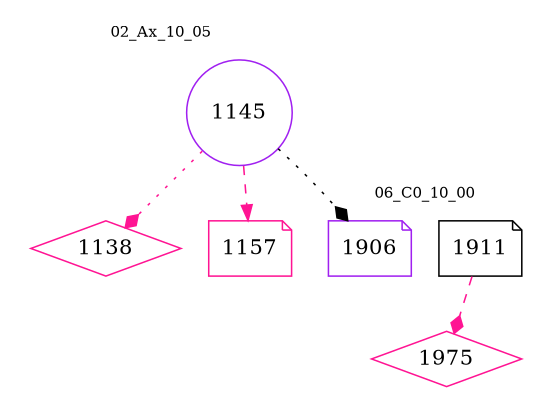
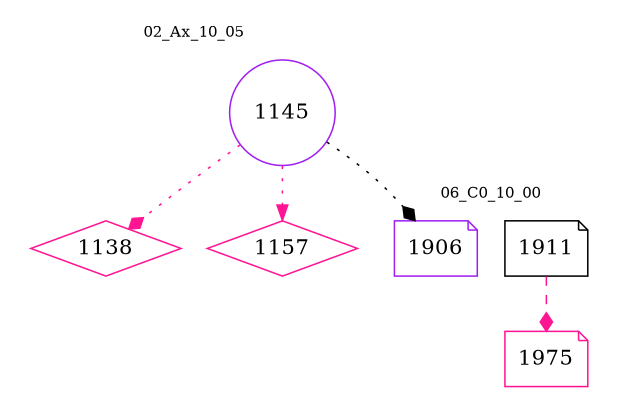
edge "1145" -> "1157": style dashed -> dotted
node "1157": shape note -> diamond
node "1975": shape diamond -> note
